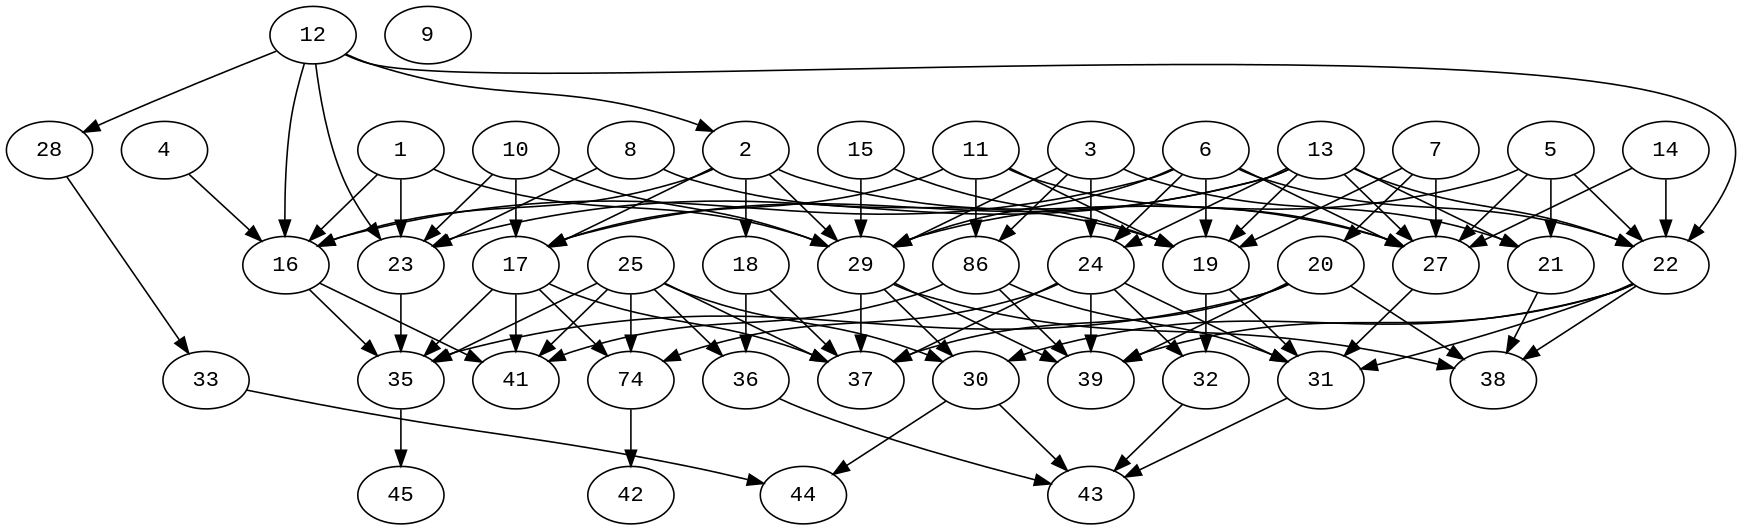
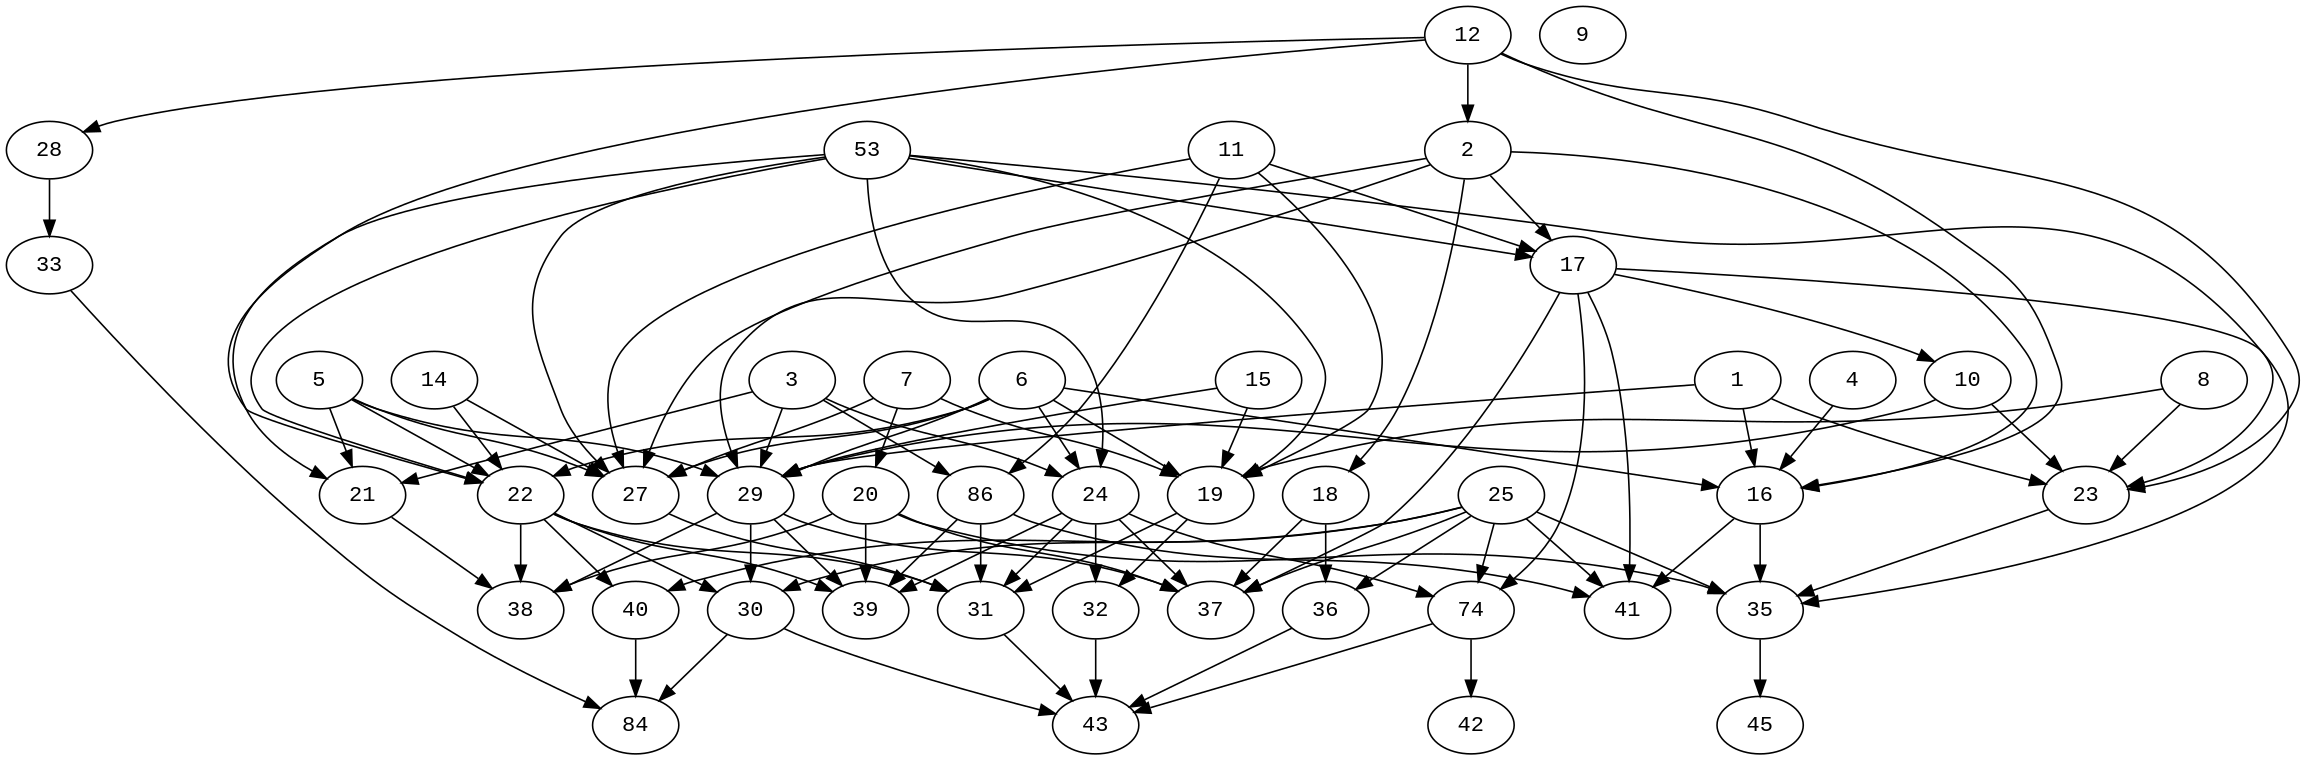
node "13": label "13" -> "53"
edge "10" -> "17": reversed
node "44": label "44" -> "84"
node "40": added
edge "74" -> "43": added
